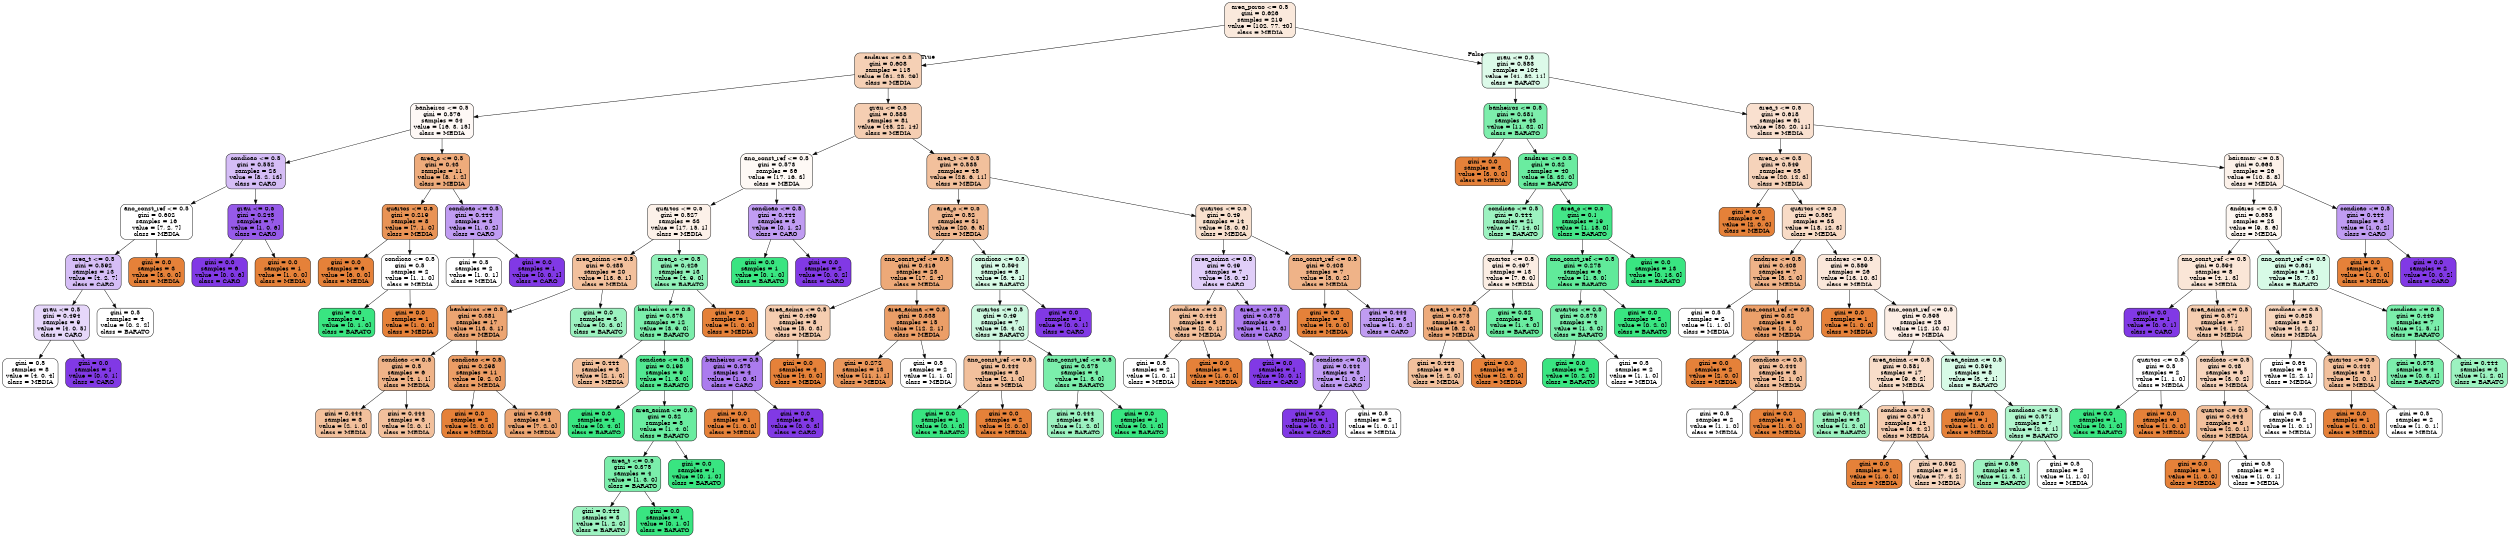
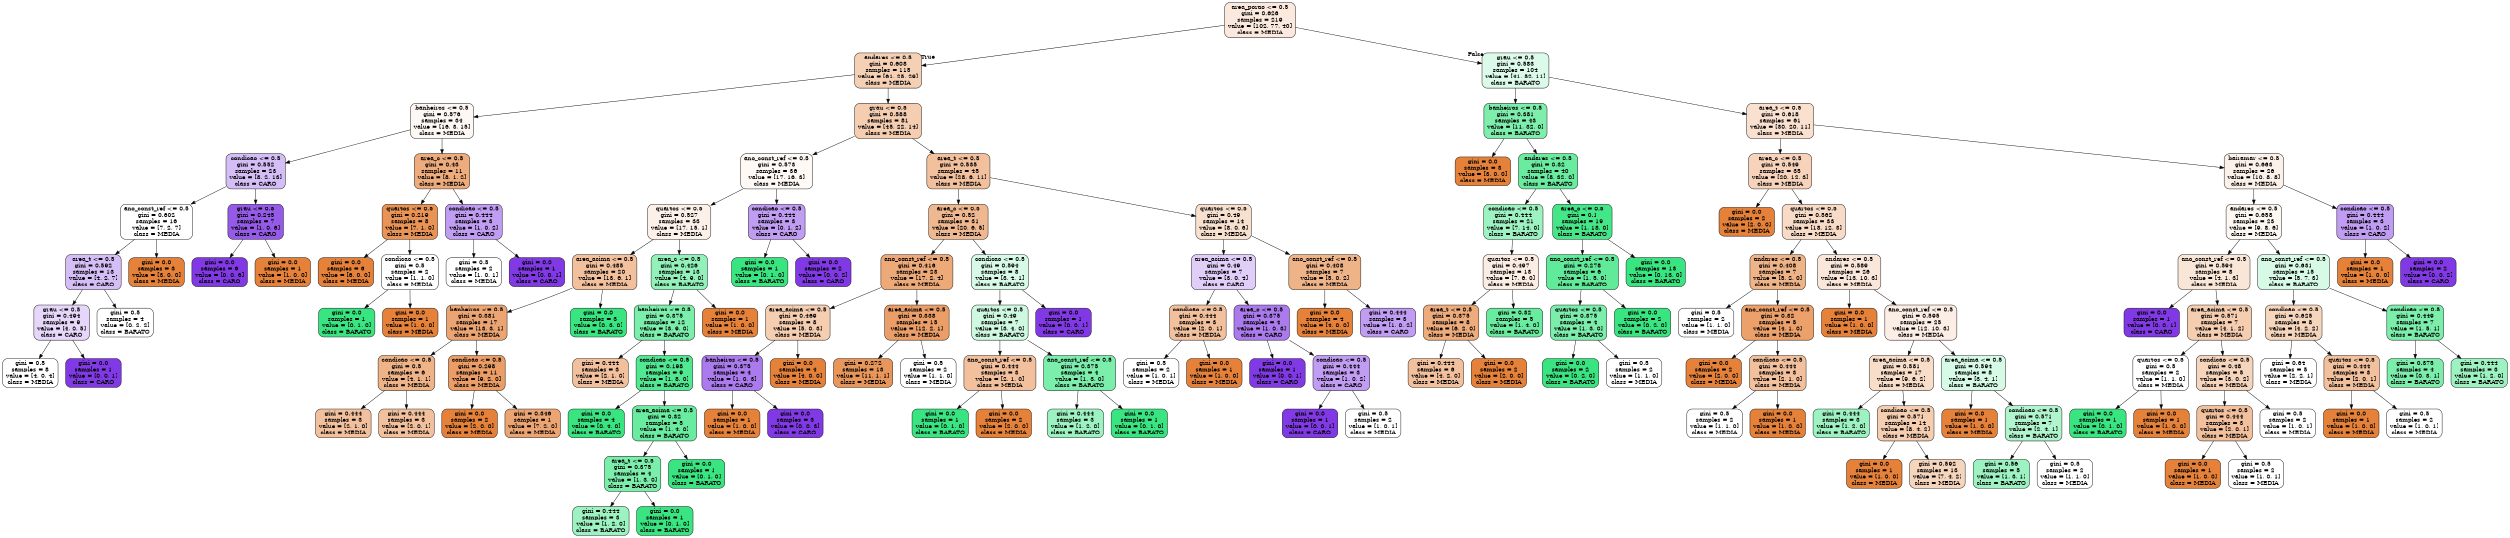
node "gini = 0.0 samples = 3 value = [0, 3, 0] class = BARATO": fillcolor #9cf2c0 -> #39e581
